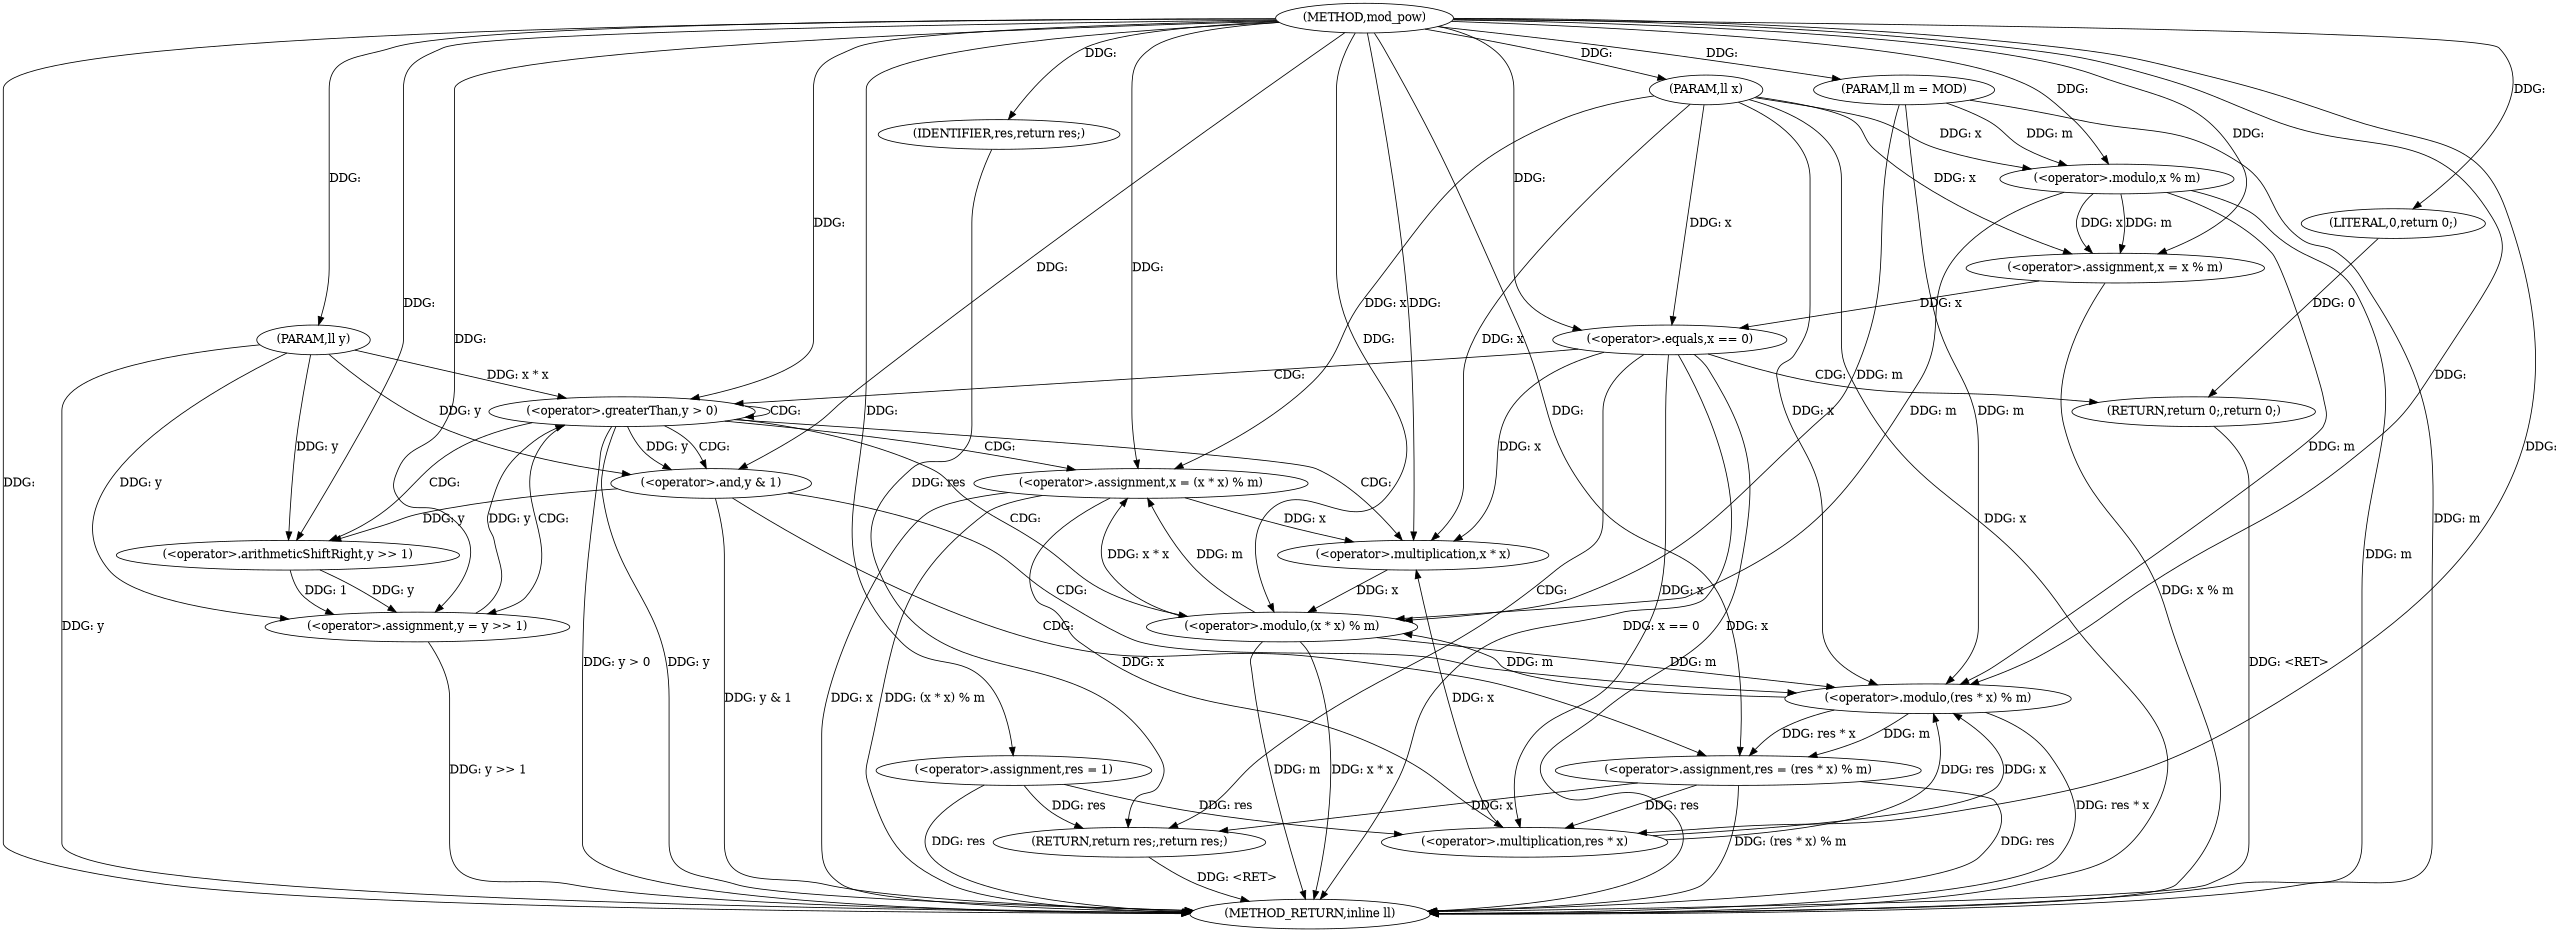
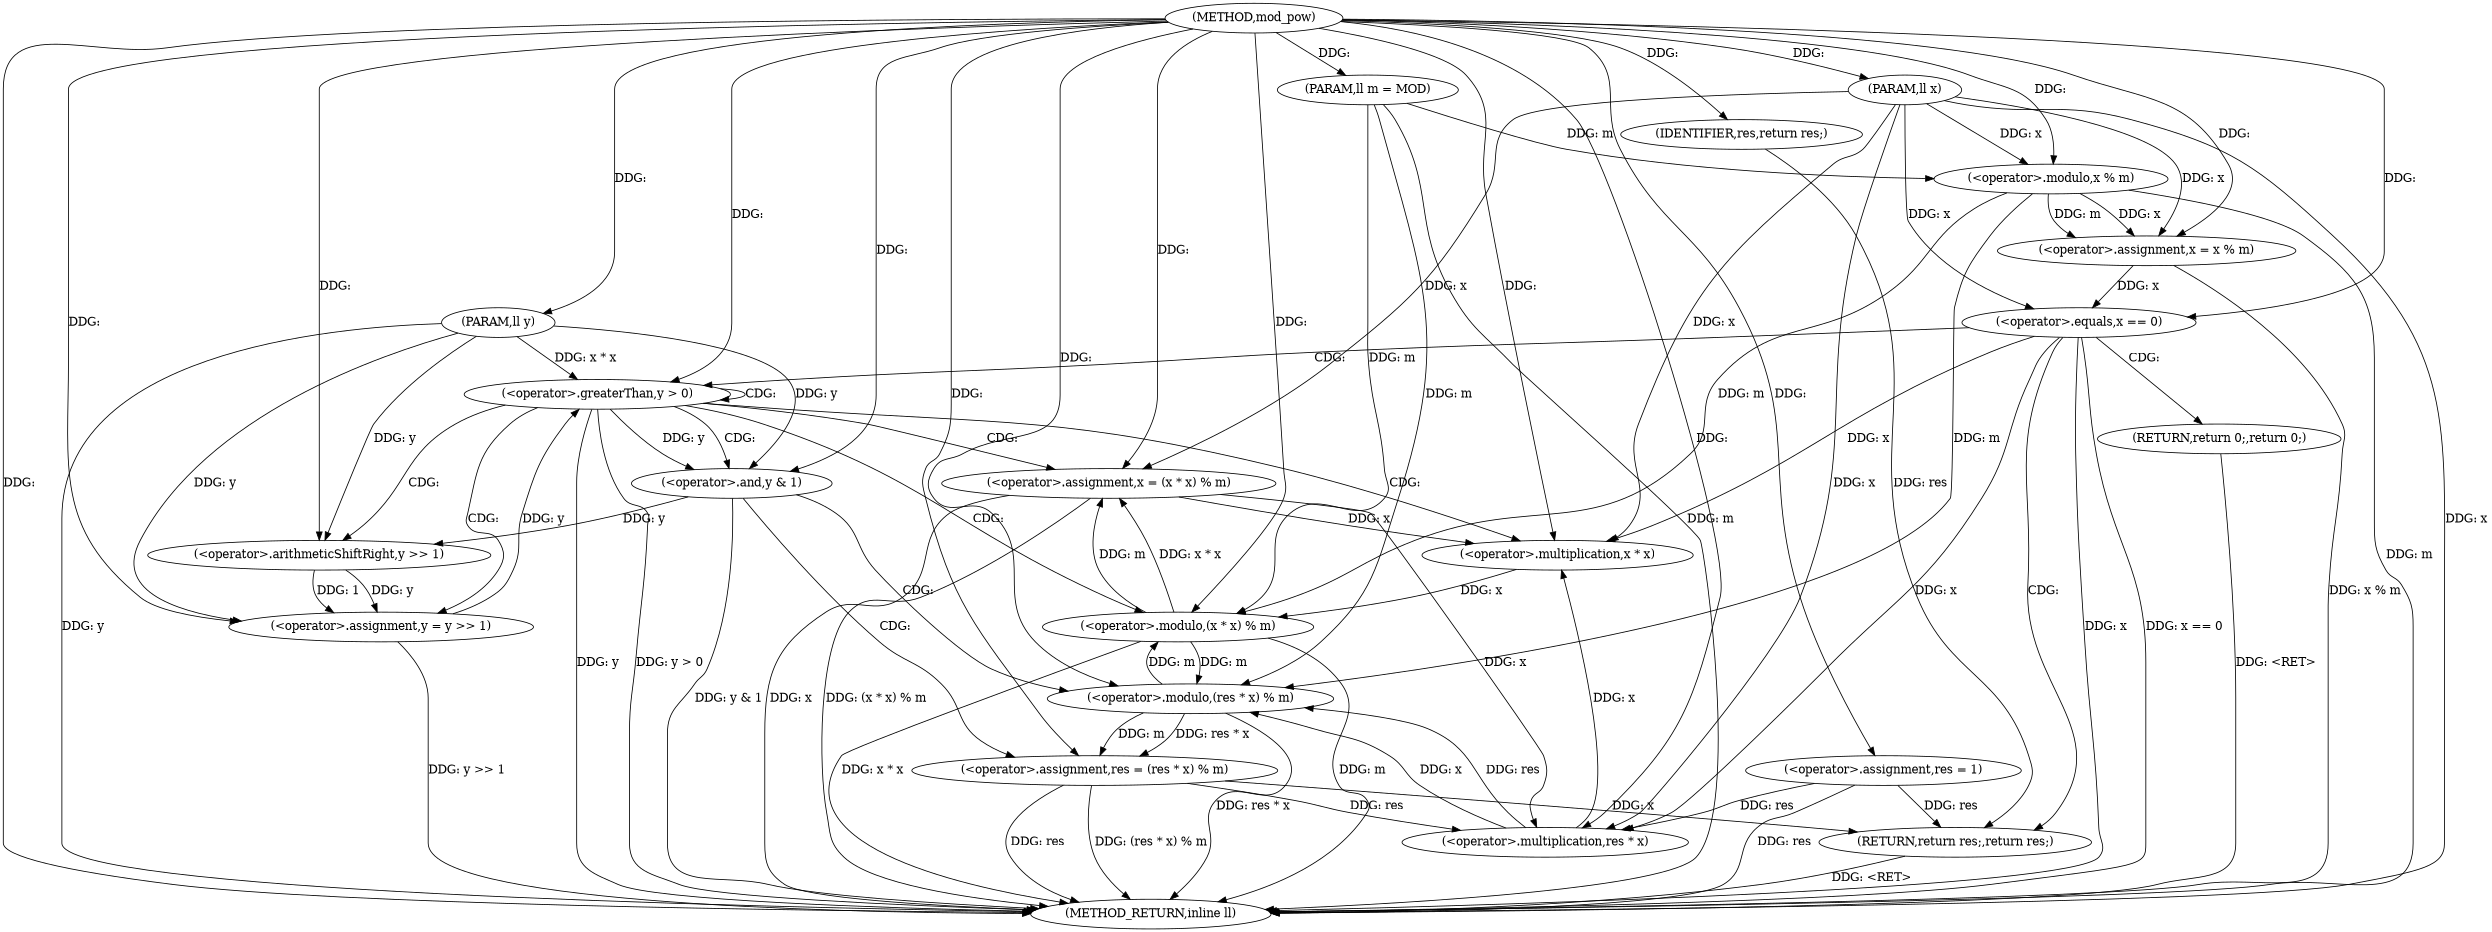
node "(LITERAL,0,return 0;)": removed
edge "(PARAM,ll x)" -> "(<operator>.modulo,(res * x) % m)": now "(PARAM,ll x)" -> "(<operator>.multiplication,res * x)"
